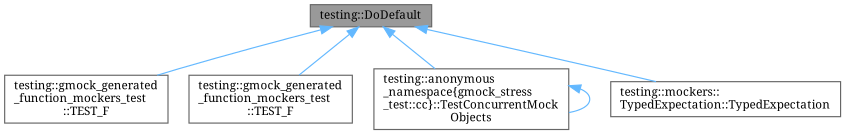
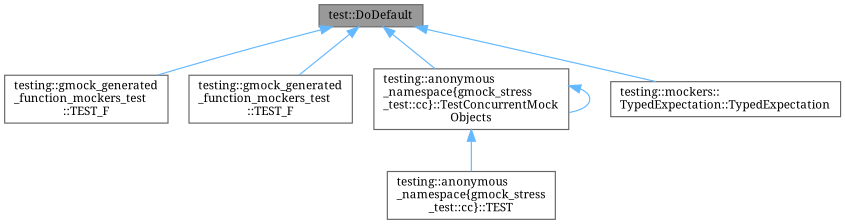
node "testing::DoDefault": label "testing::DoDefault" -> "test::DoDefault"
node "testing::anonymous _namespace{gmock_stress _test::cc}::TEST": added
